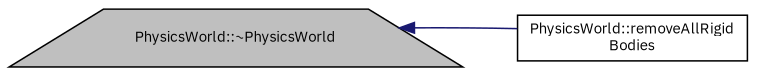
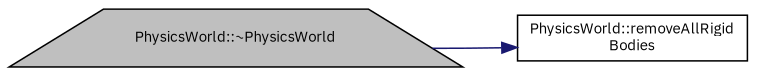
edge "PhysicsWorld::removeAllRigid Bodies" -> "PhysicsWorld::~PhysicsWorld": reversed
